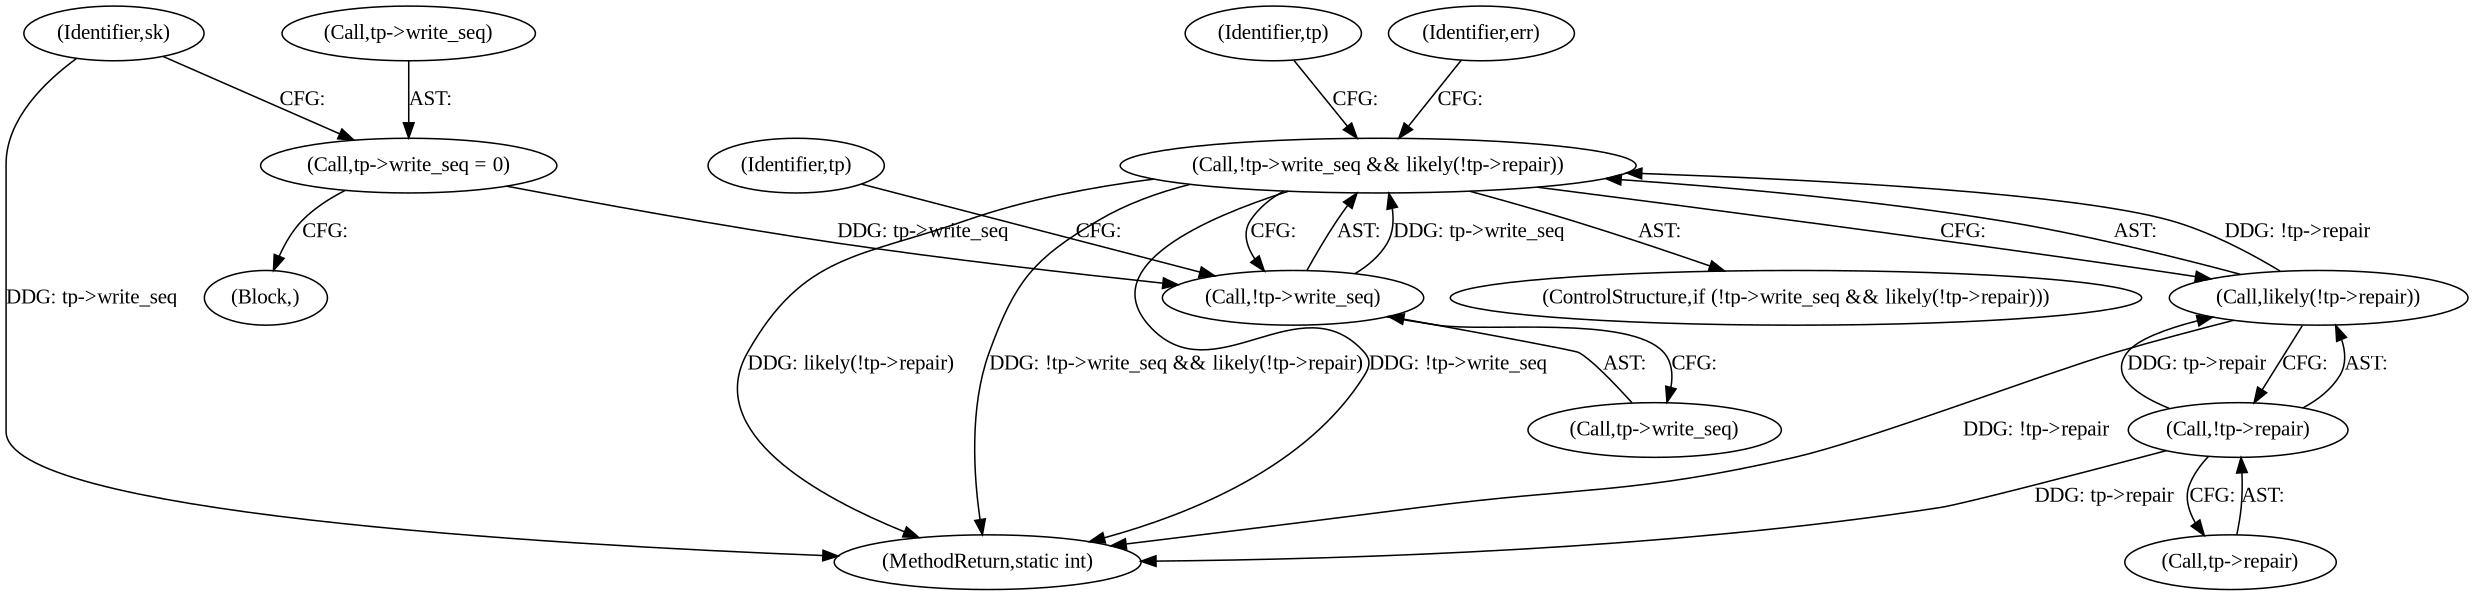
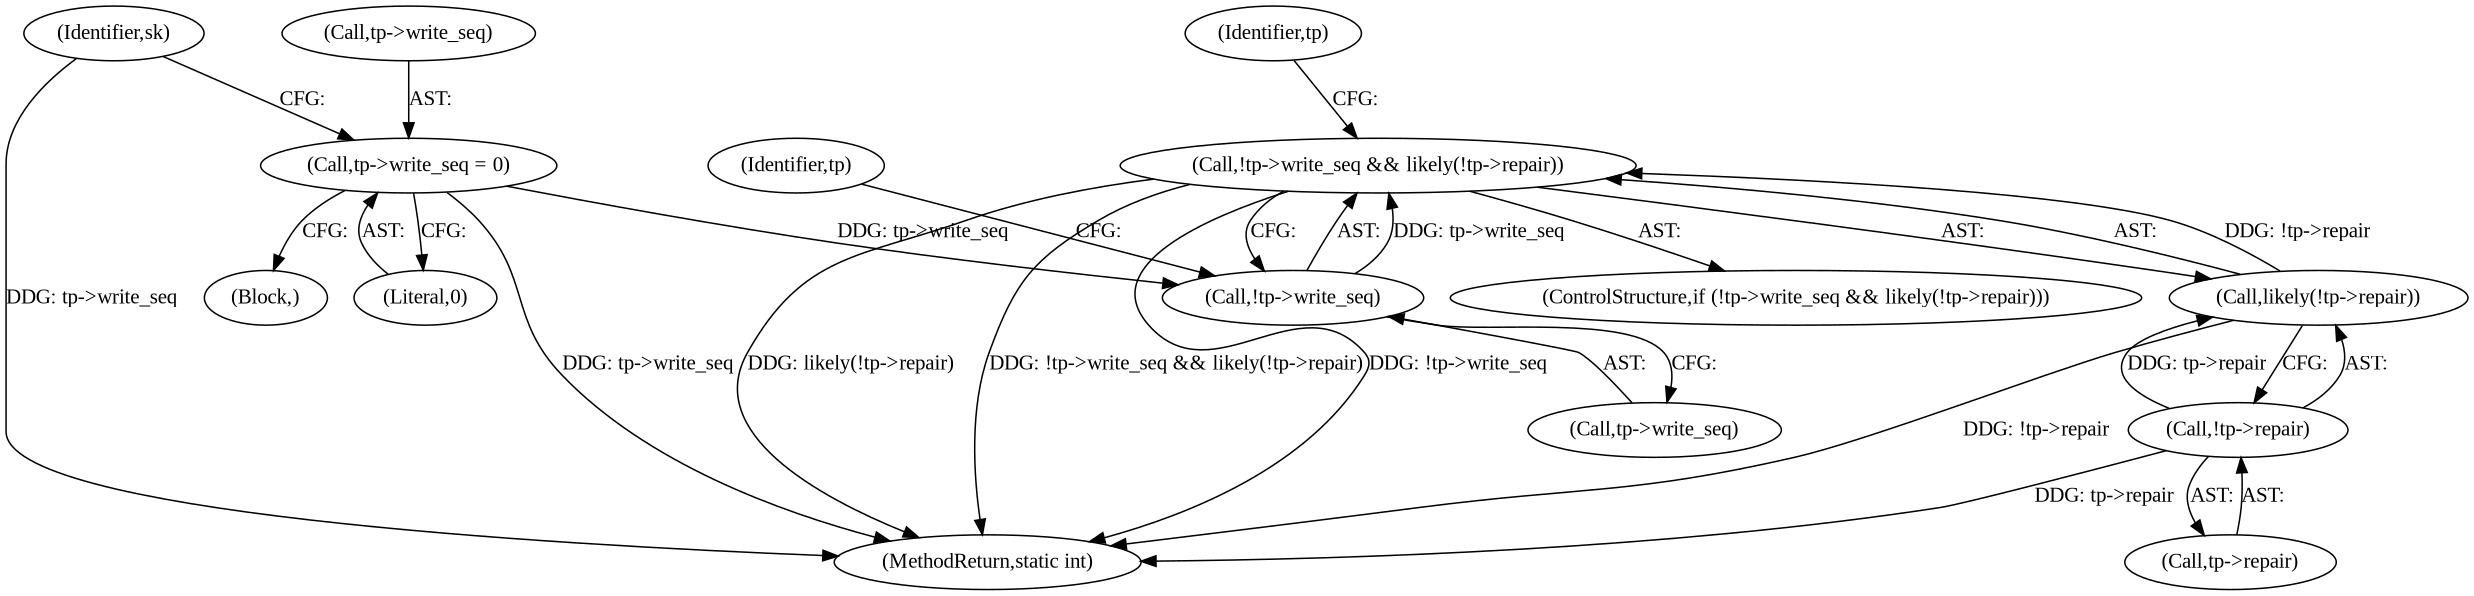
node "(Identifier,err)": removed
edge "(Call,!tp->write_seq && likely(!tp->repair))" -> "(Call,likely(!tp->repair))": label "CFG: " -> "AST: "
node "(Literal,0)": added
edge "(Call,tp->write_seq = 0)" -> "(MethodReturn,static int)": added, label "DDG: tp->write_seq"
edge "(Call,!tp->repair)" -> "(Call,tp->repair)": label "CFG: " -> "AST: "
